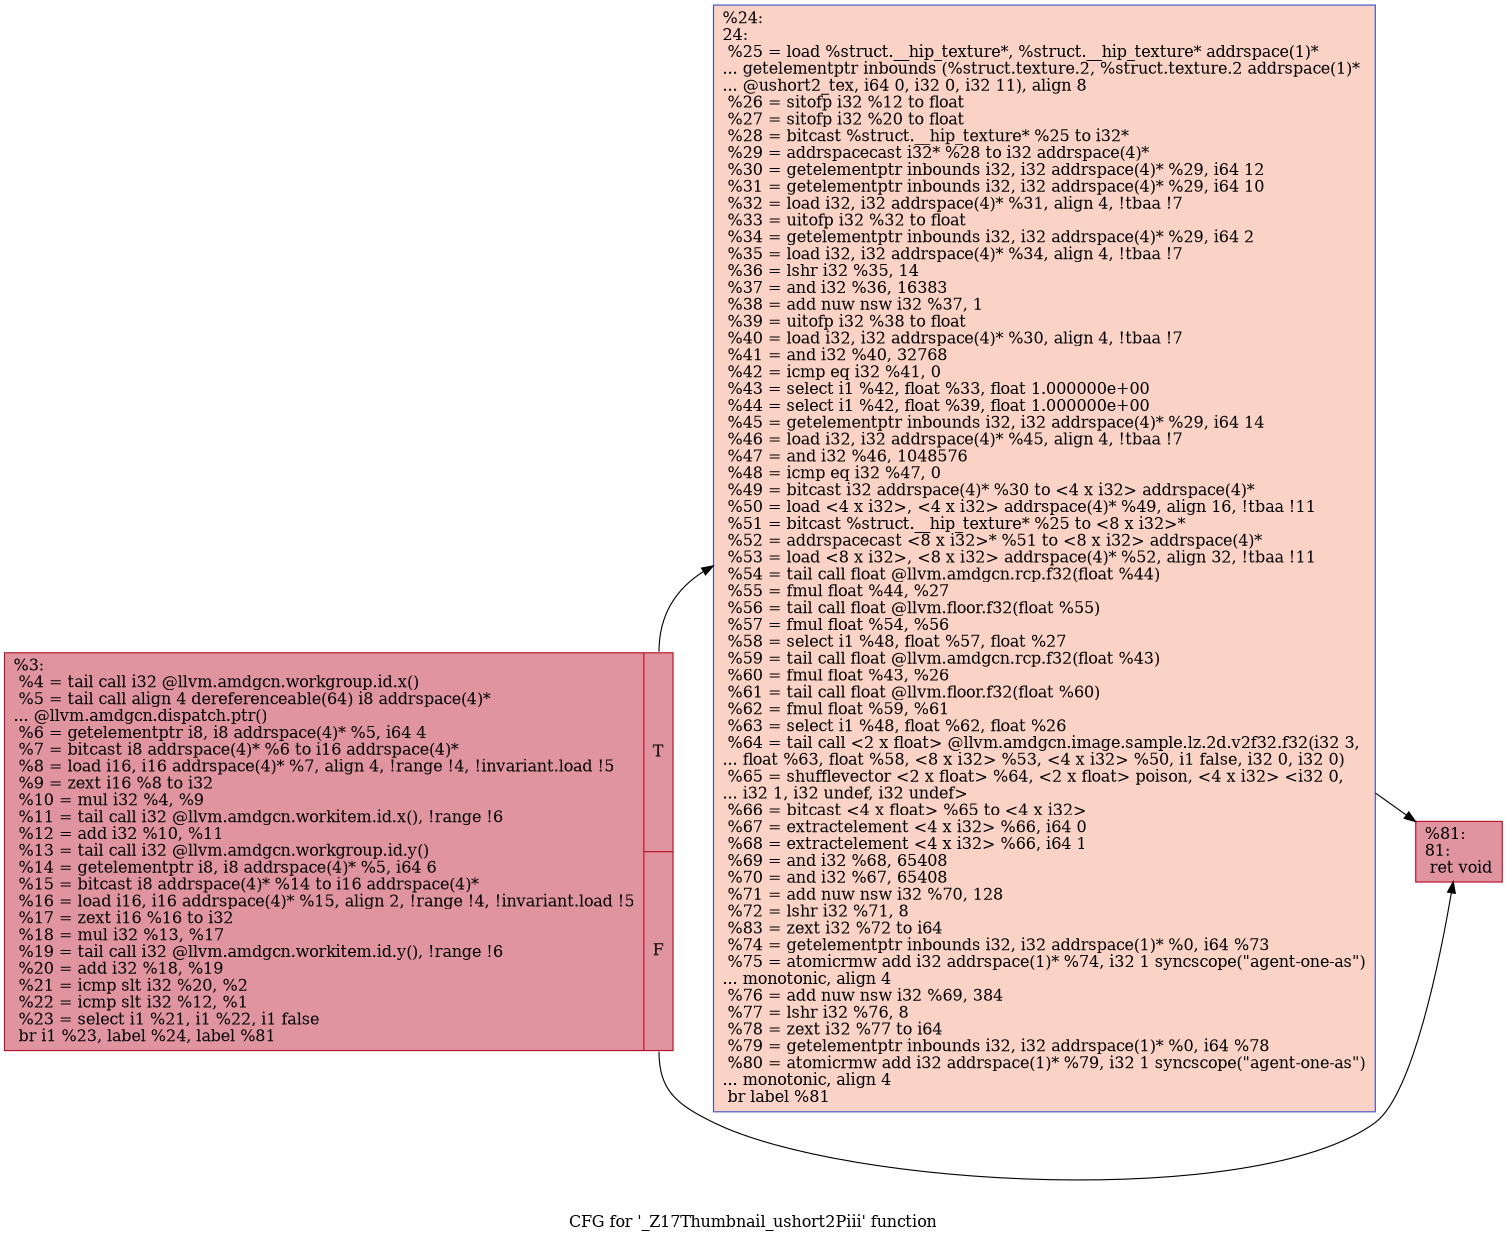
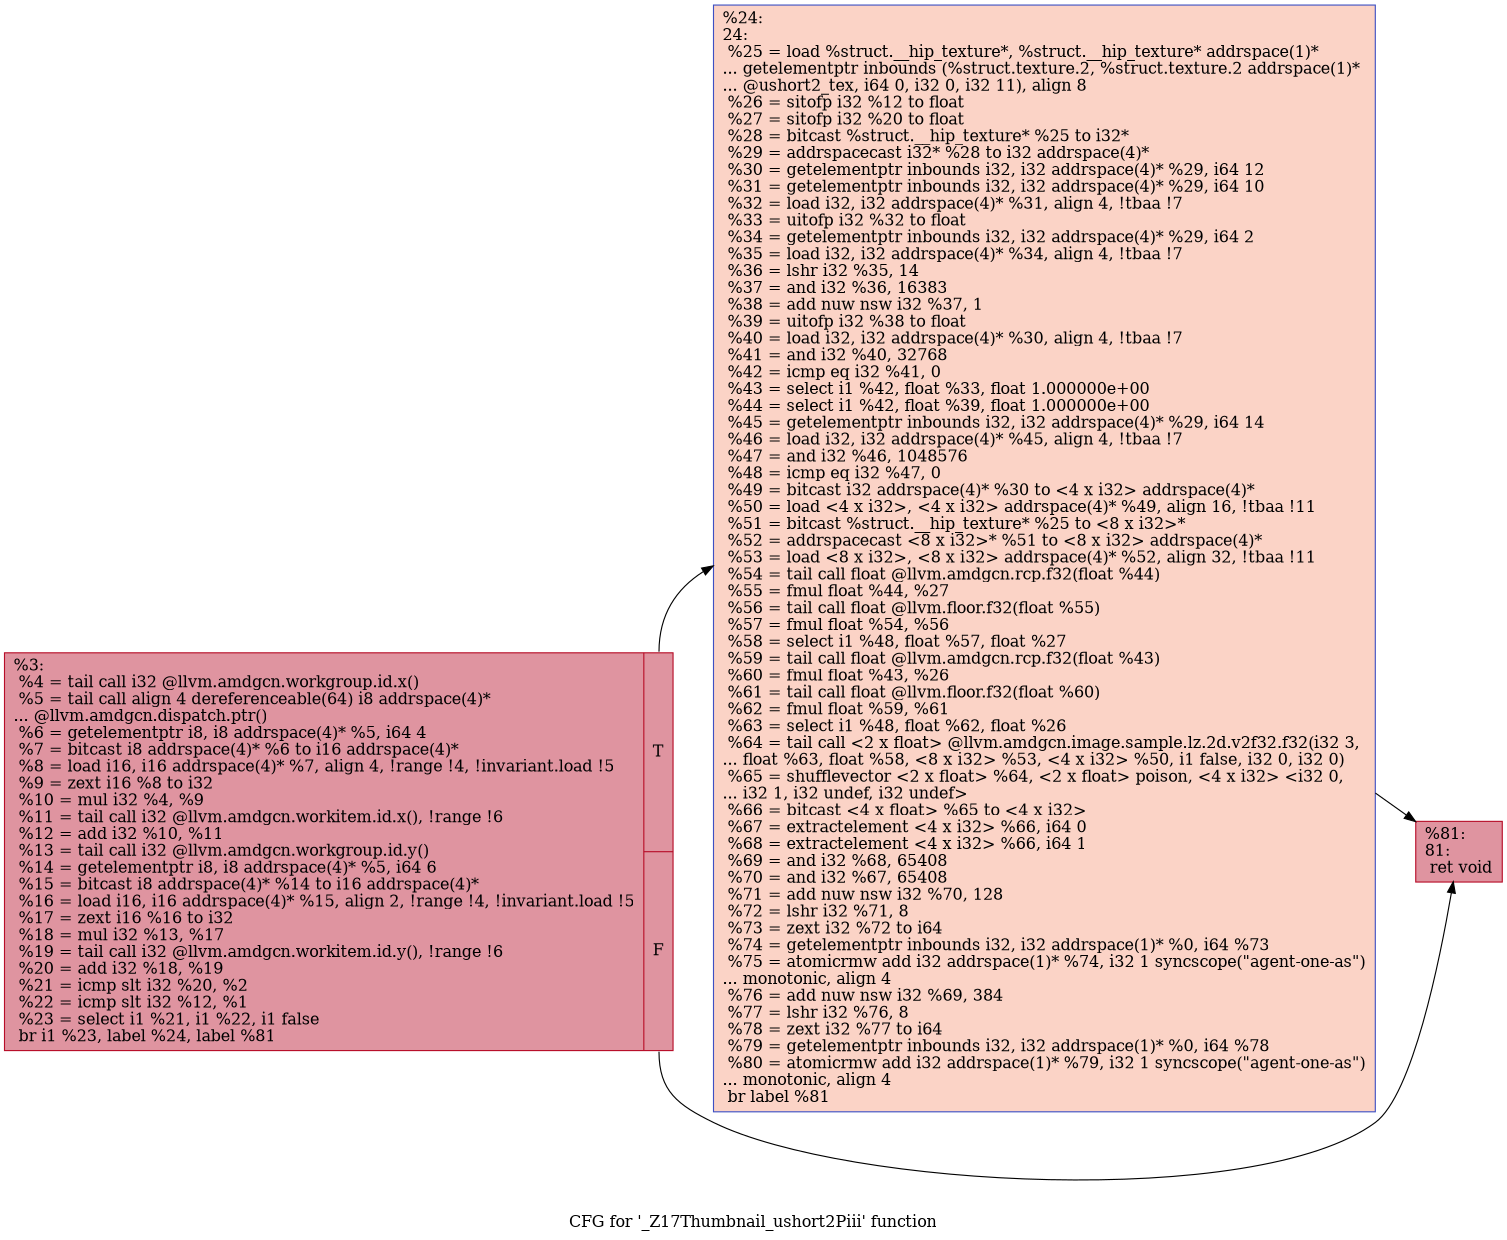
node "%24:": text "%83 = zext i32 %72 to i64" -> "%73 = zext i32 %72 to i64"
